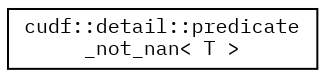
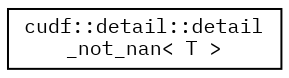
node "cudf::detail::predicate _not_nan< T >": label "cudf::detail::predicate _not_nan< T >" -> "cudf::detail::detail _not_nan< T >"
